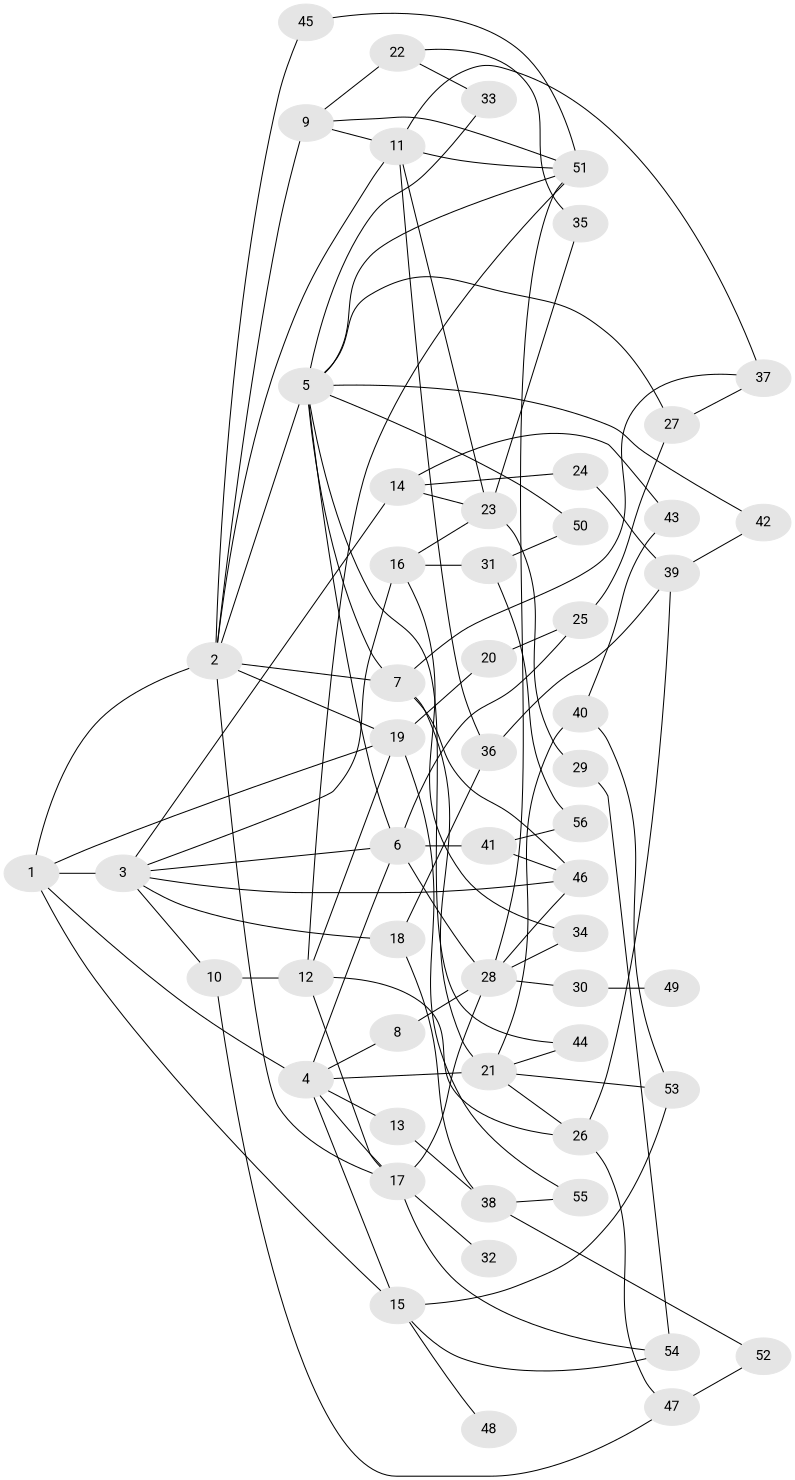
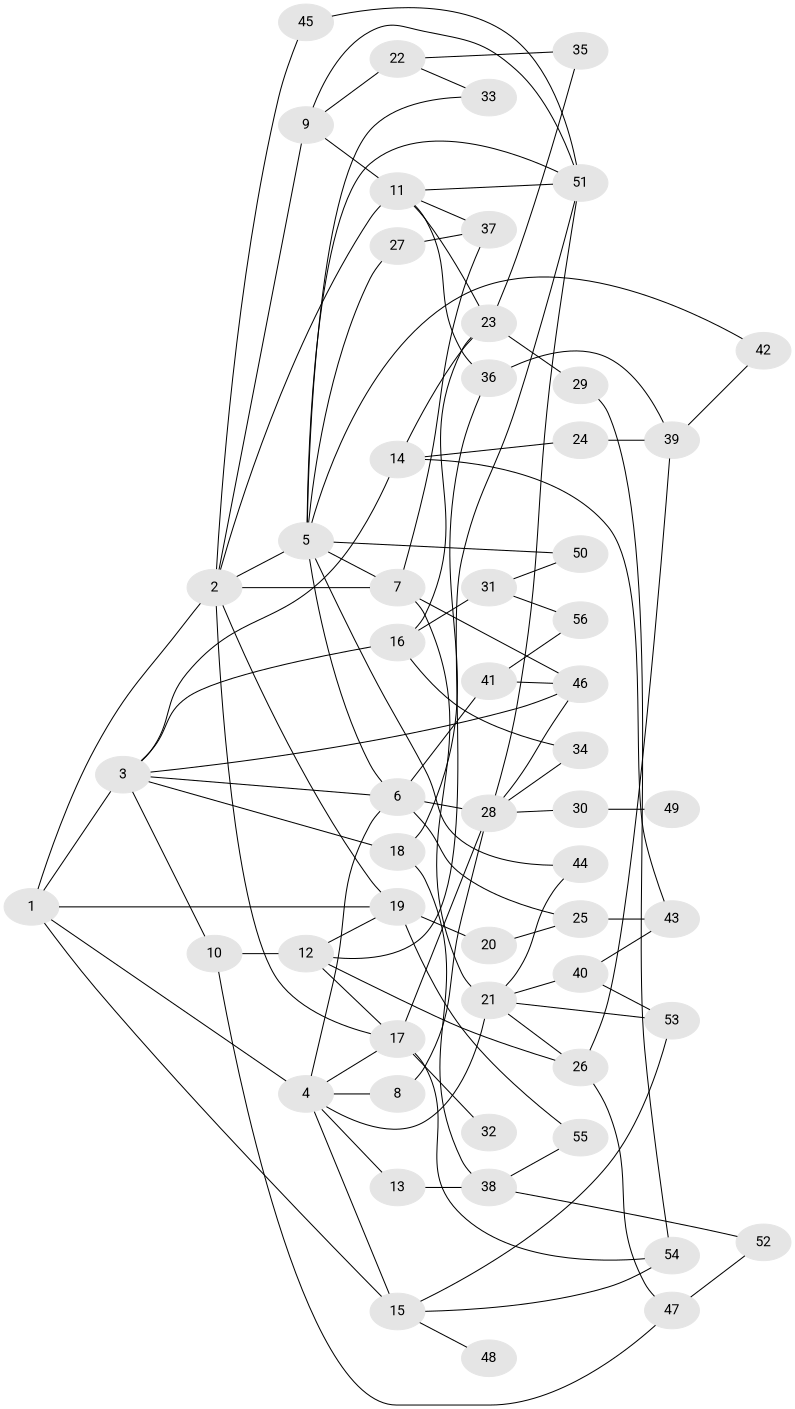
edge "27" -- "25": now "43" -- "25"
